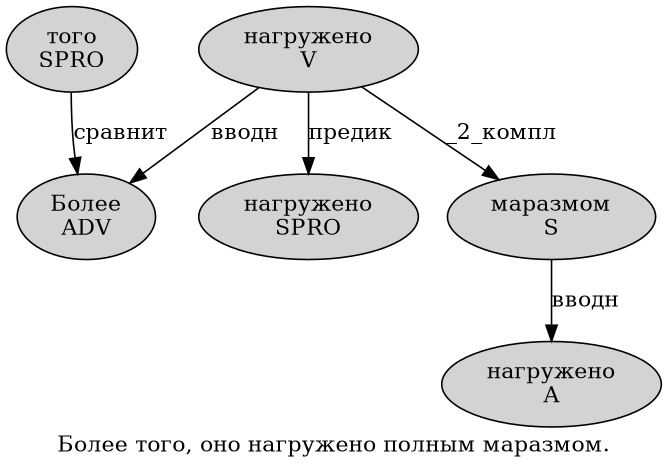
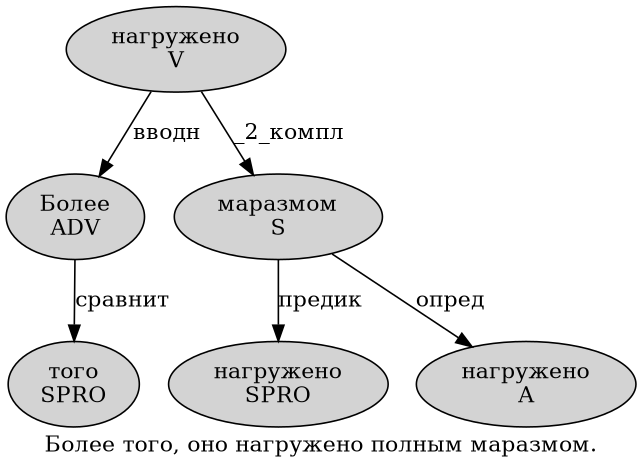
edge "того SPRO" -> "Более ADV": reversed
edge "нагружено V" -> "нагружено SPRO": now "маразмом S" -> "нагружено SPRO"
edge "маразмом S" -> "нагружено A": label "вводн" -> "опред"
